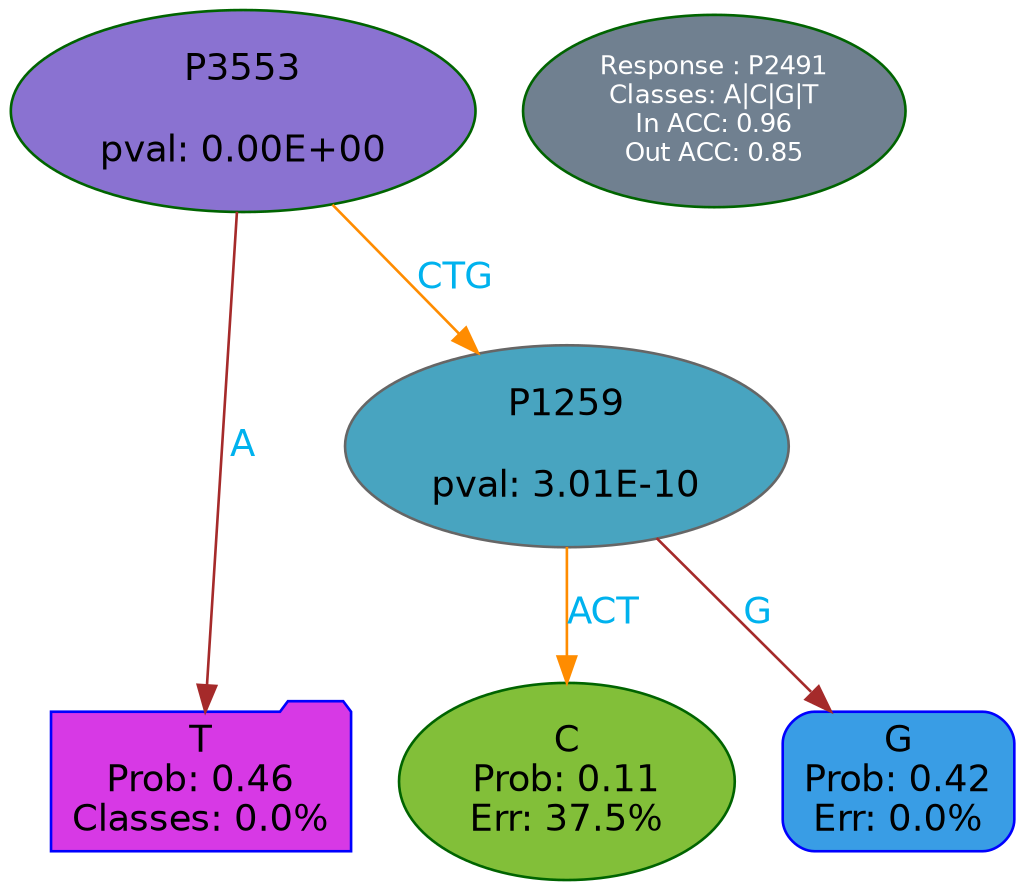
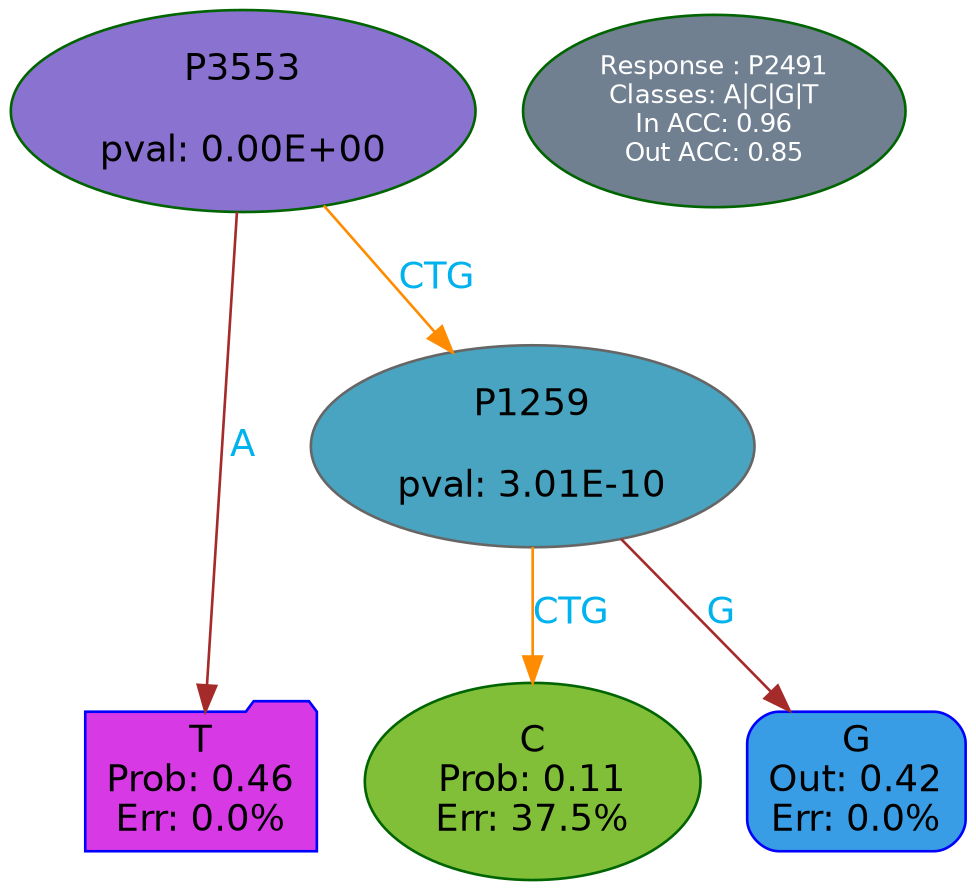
edge "P1259 pval: 3.01E-10" -> "C Prob: 0.11 Err: 37.5%": label "ACT" -> "CTG"
node "T Prob: 0.46 Classes: 0.0%": label "T Prob: 0.46 Classes: 0.0%" -> "T Prob: 0.46 Err: 0.0%"
node "G Prob: 0.42 Err: 0.0%": label "G Prob: 0.42 Err: 0.0%" -> "G Out: 0.42 Err: 0.0%"
